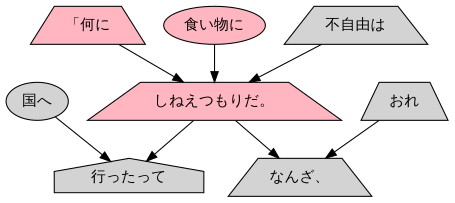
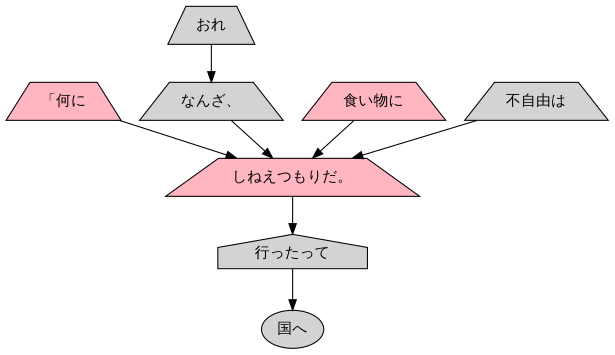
node "食い物に": shape ellipse -> trapezium
edge "国へ" -> "行ったって": reversed
edge "しねえつもりだ。" -> "なんざ、": reversed
